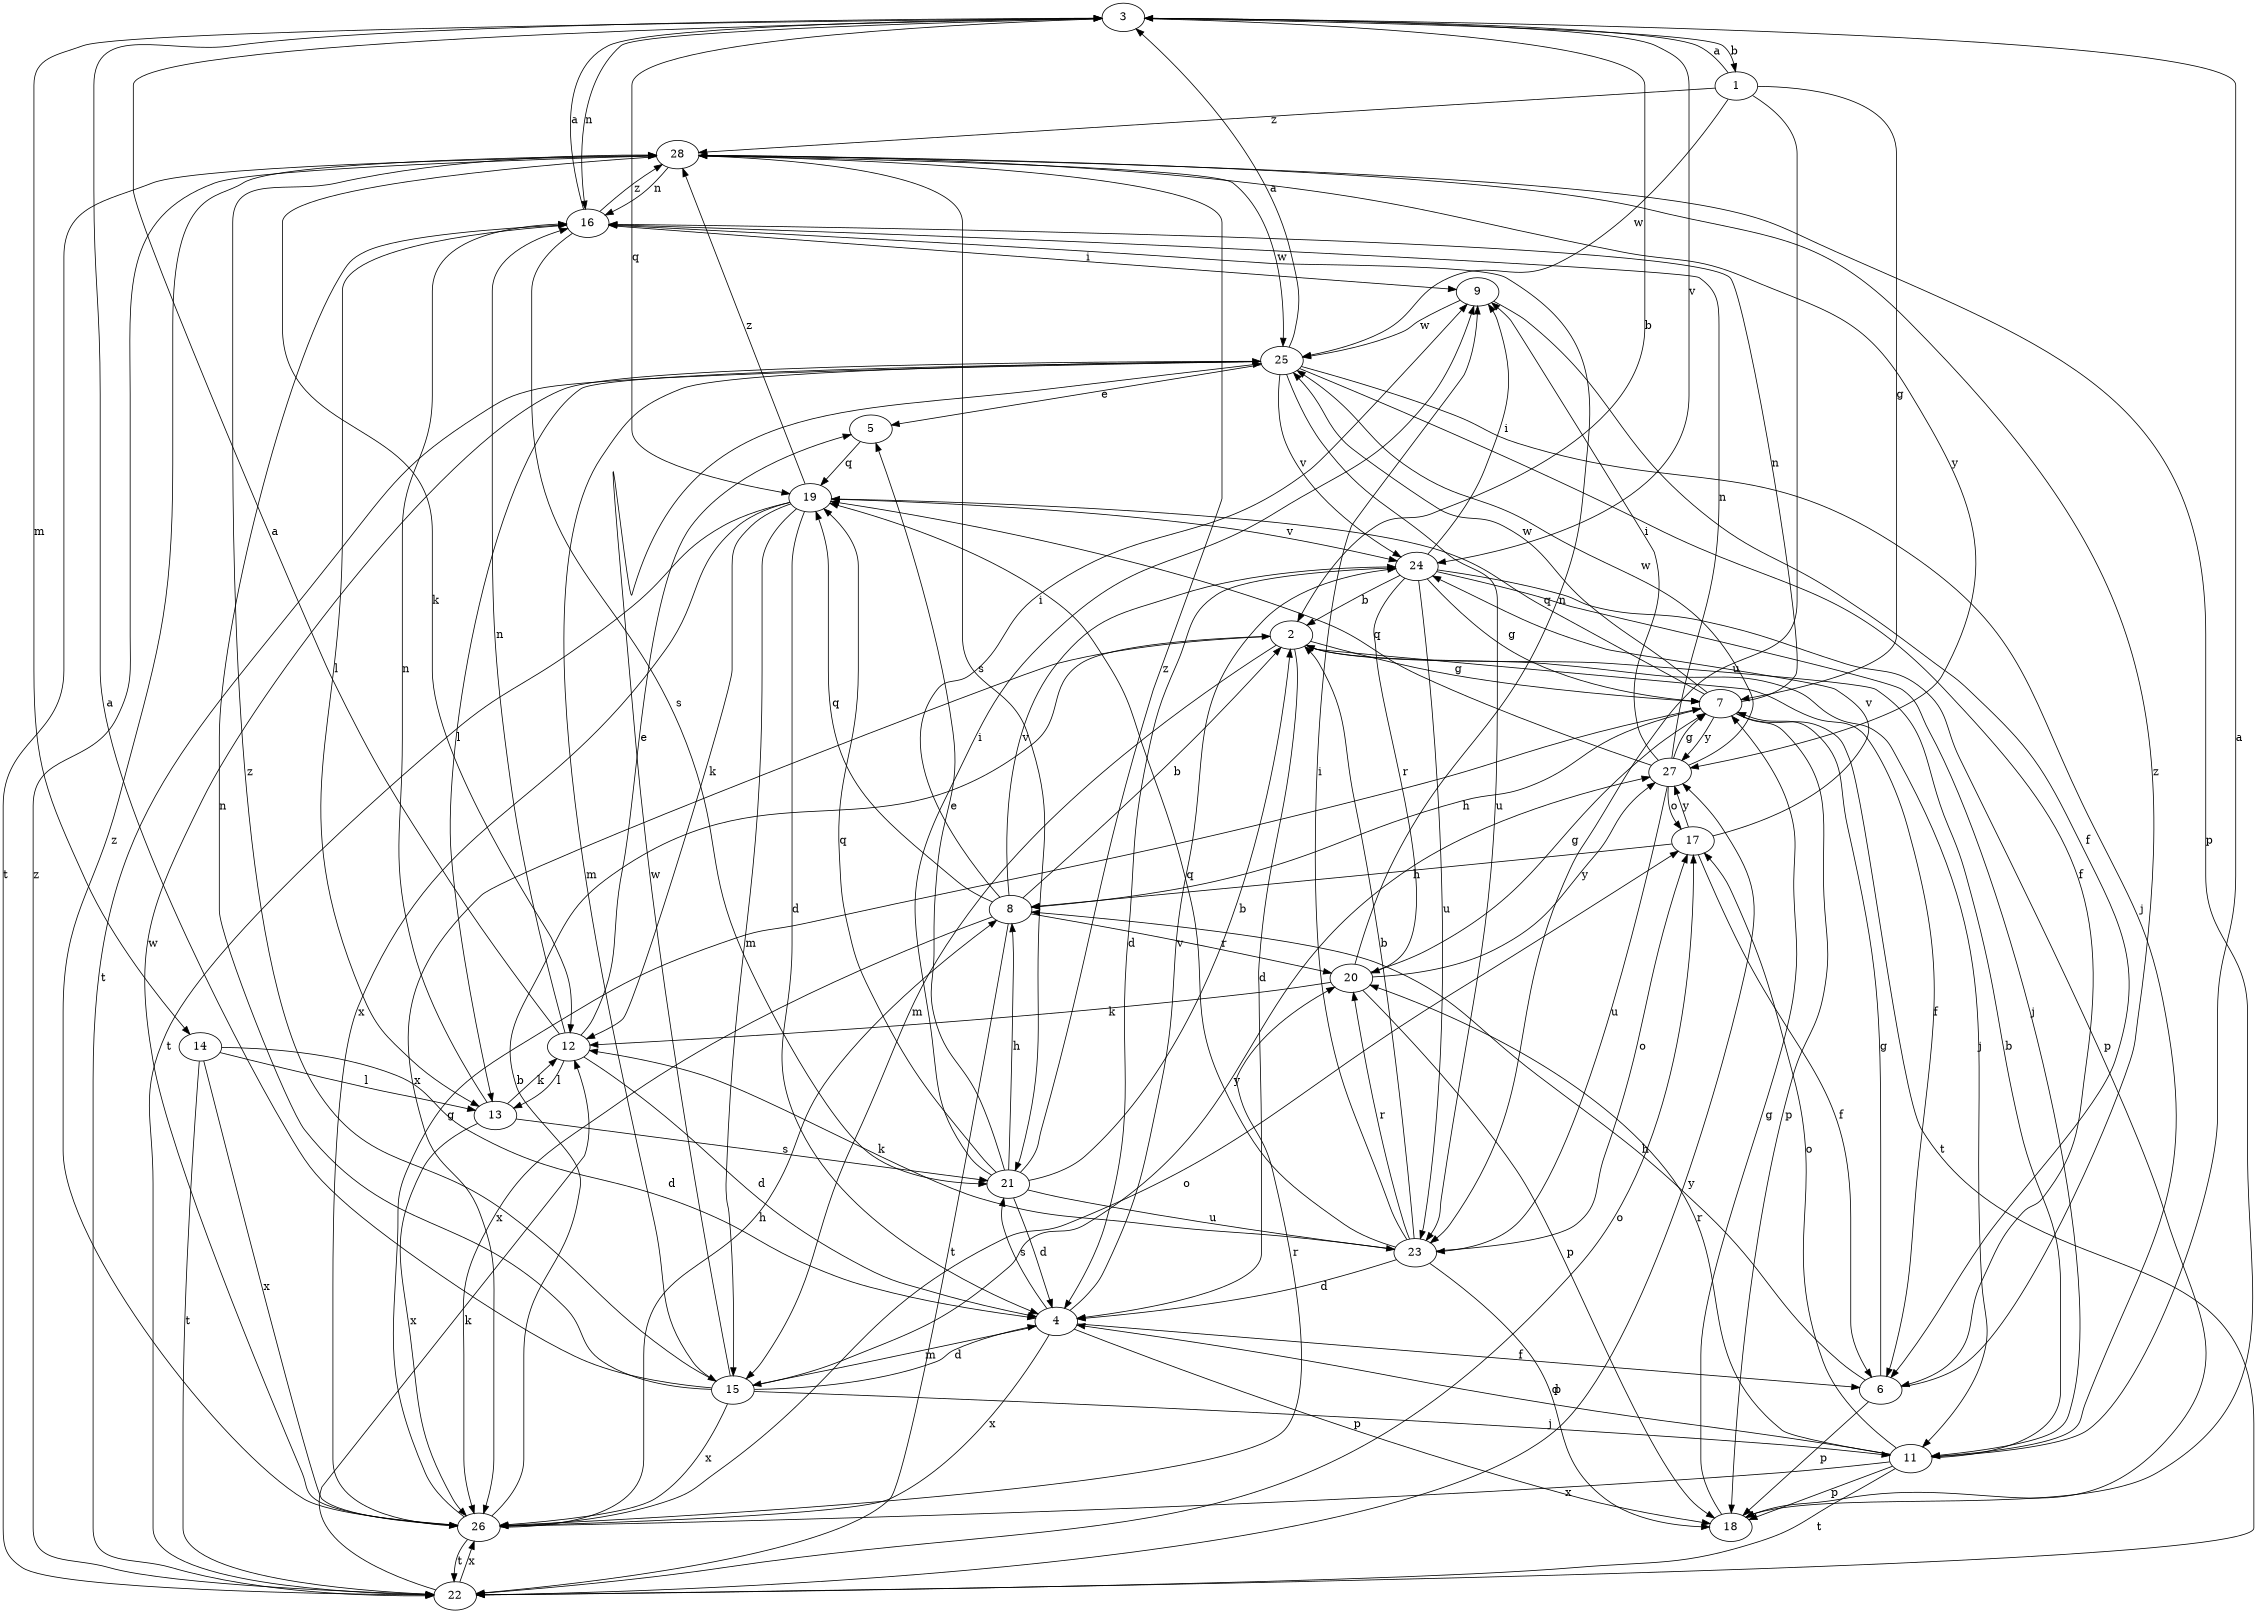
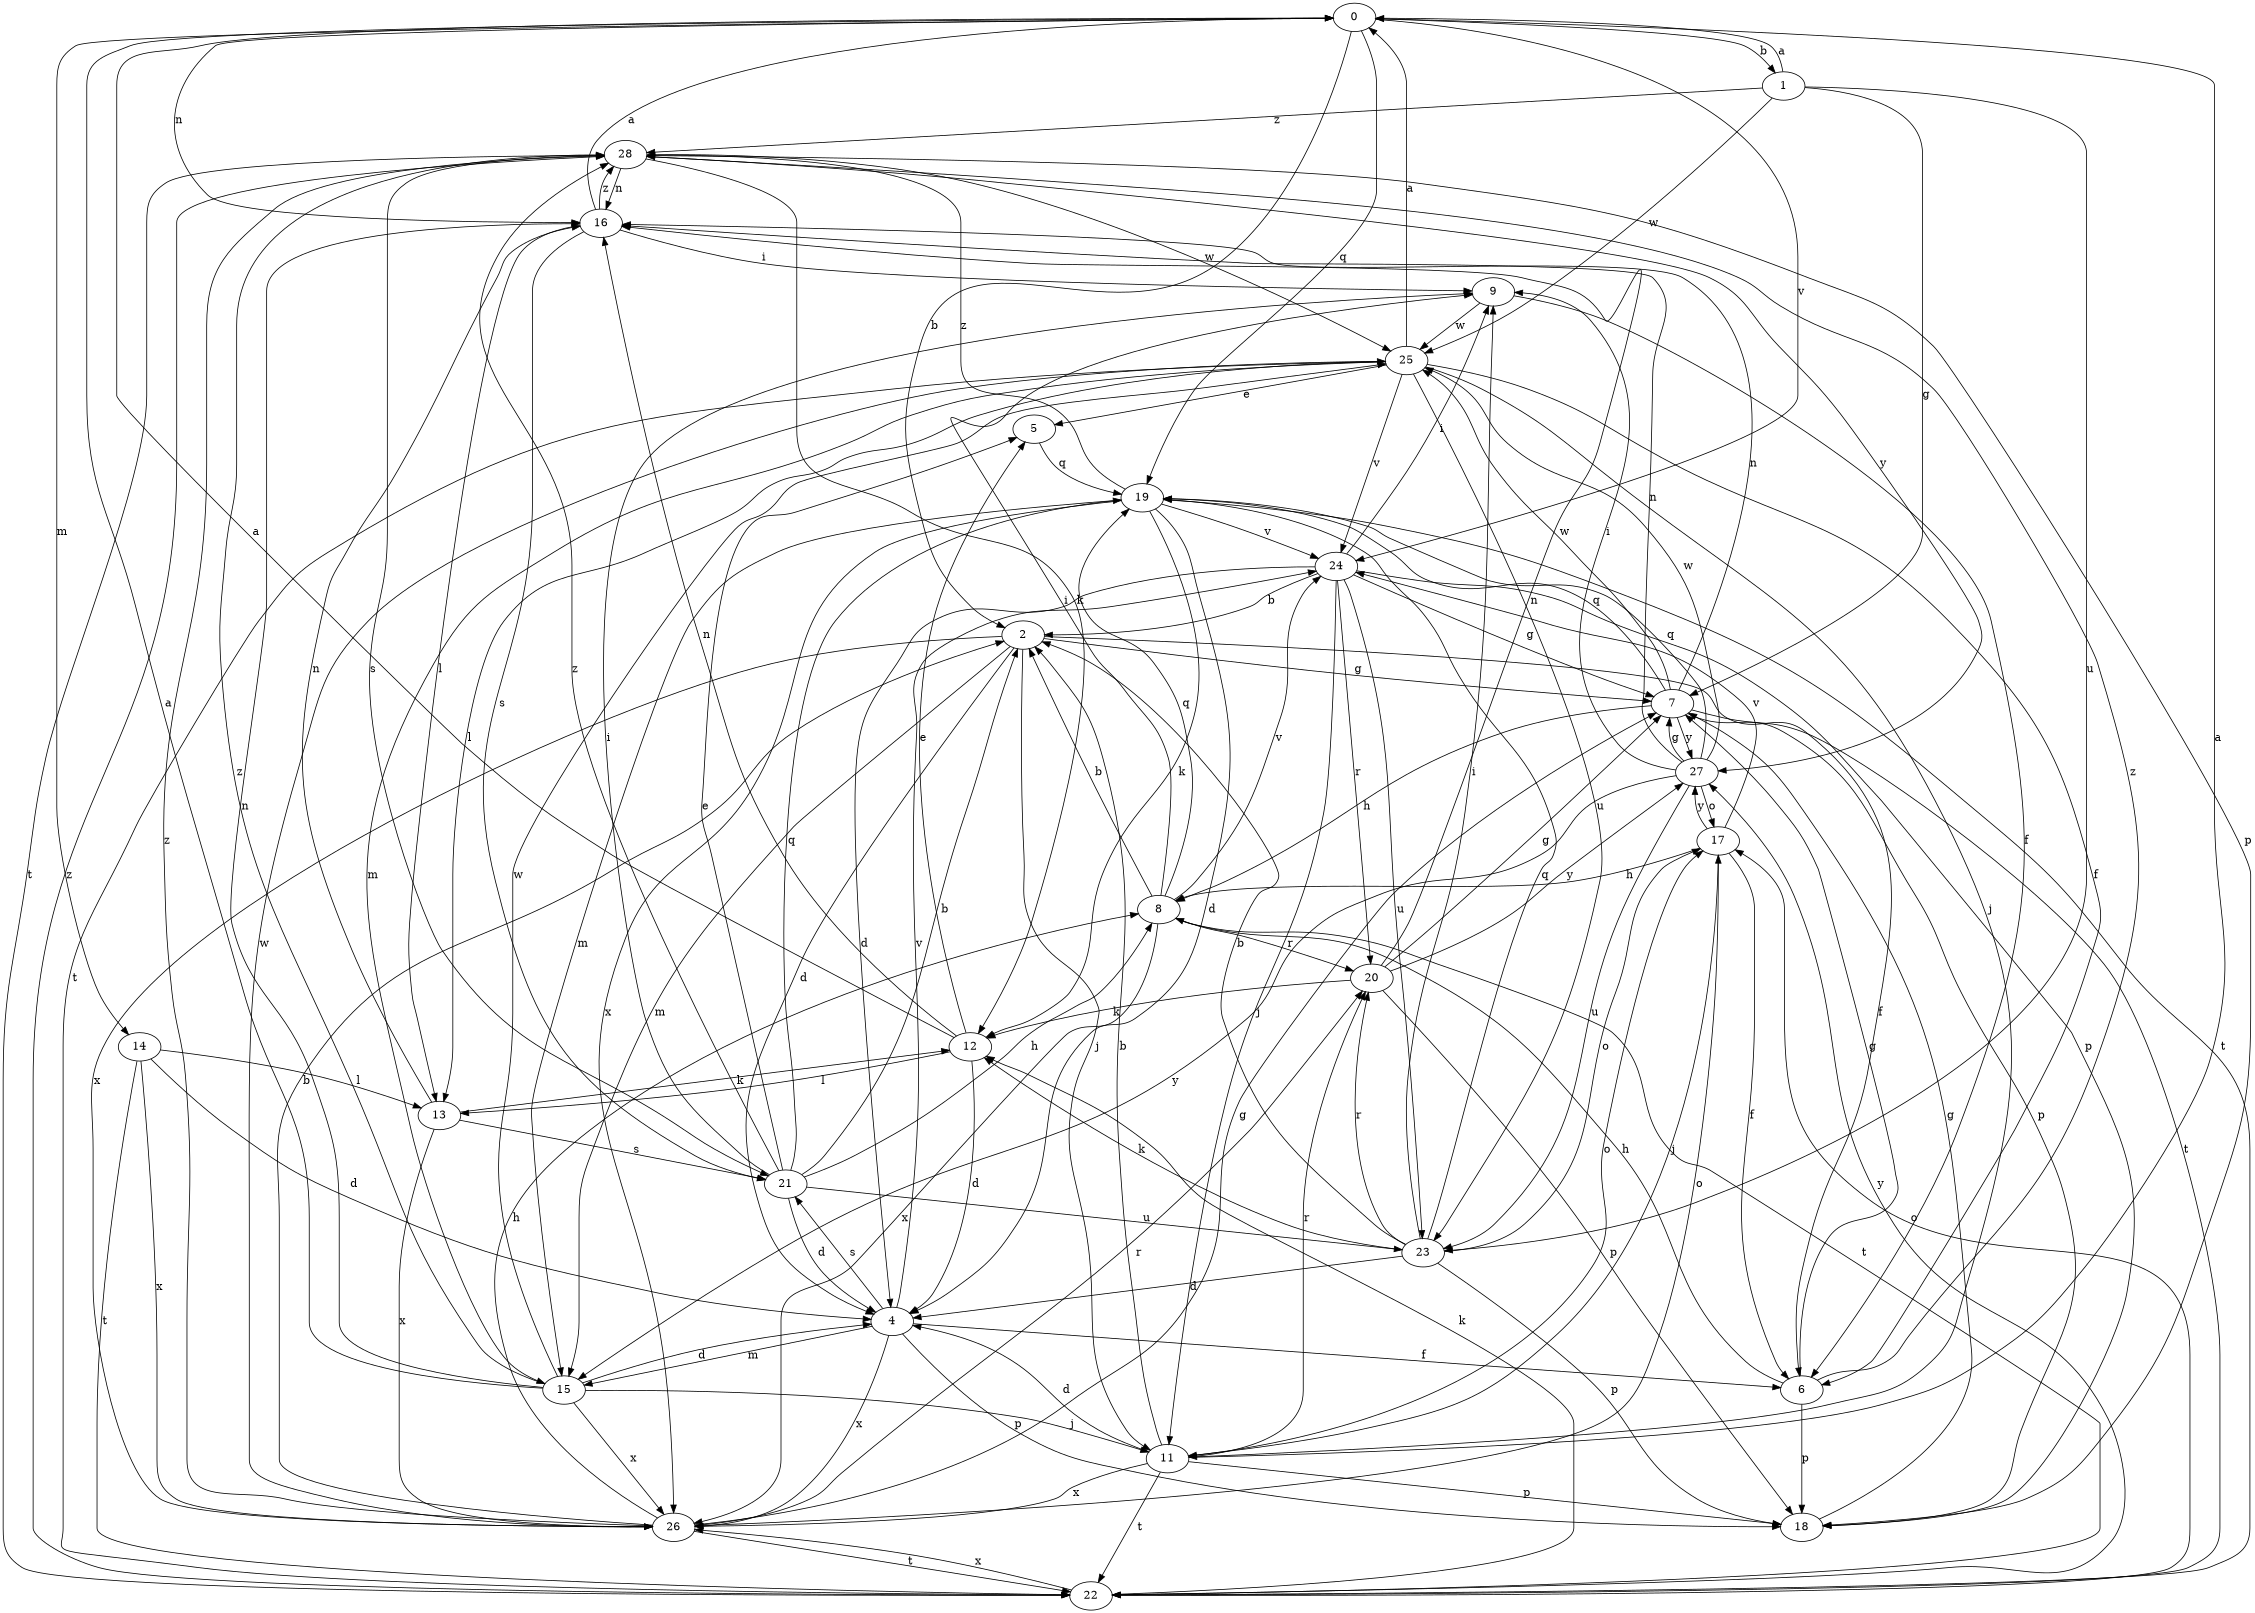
node "3": label "3" -> "0"
edge "15" -> "27": reversed
edge "17" -> "11": added, label "j"
